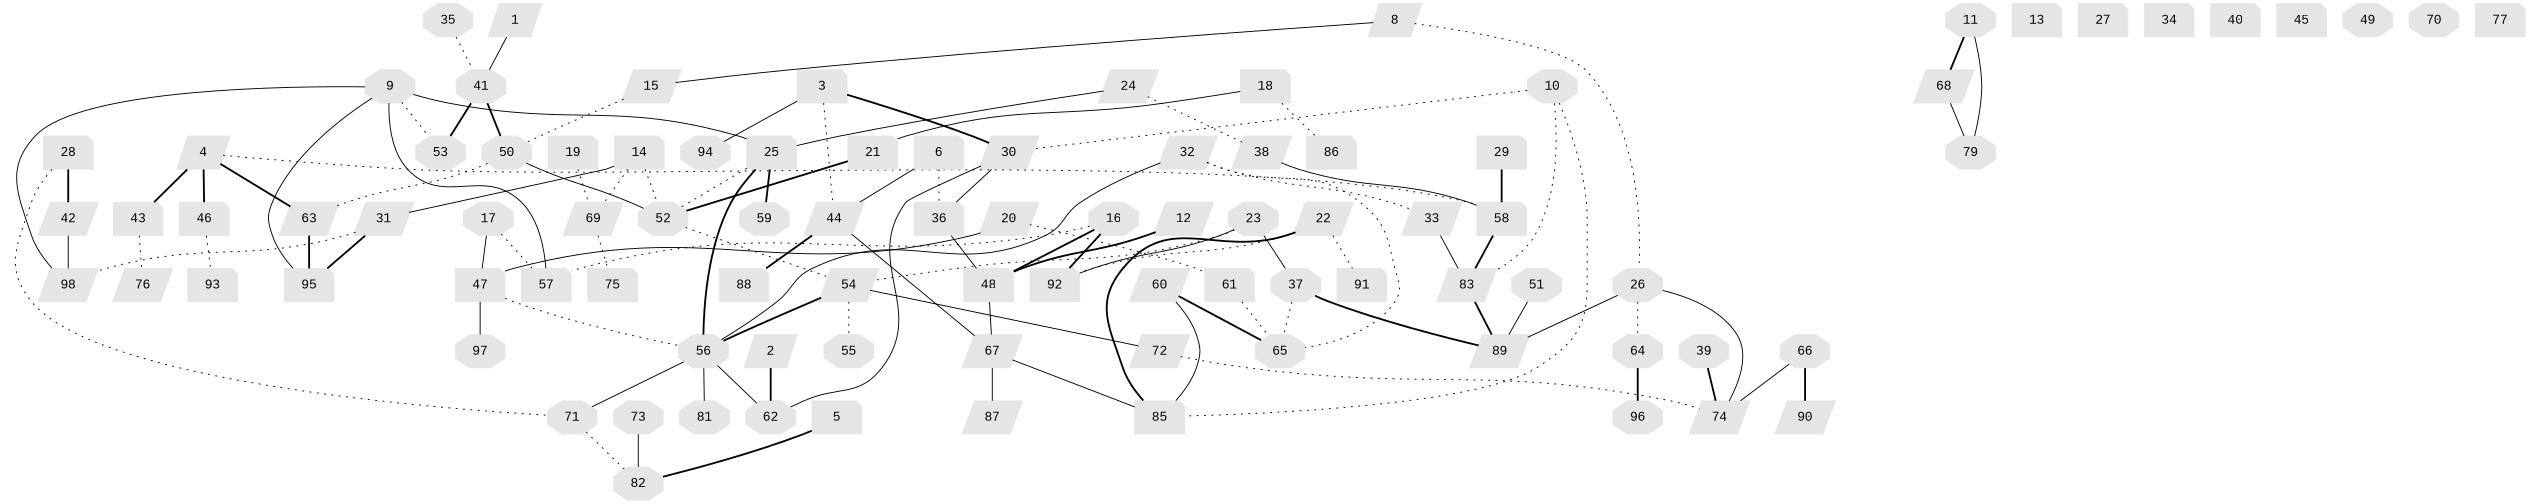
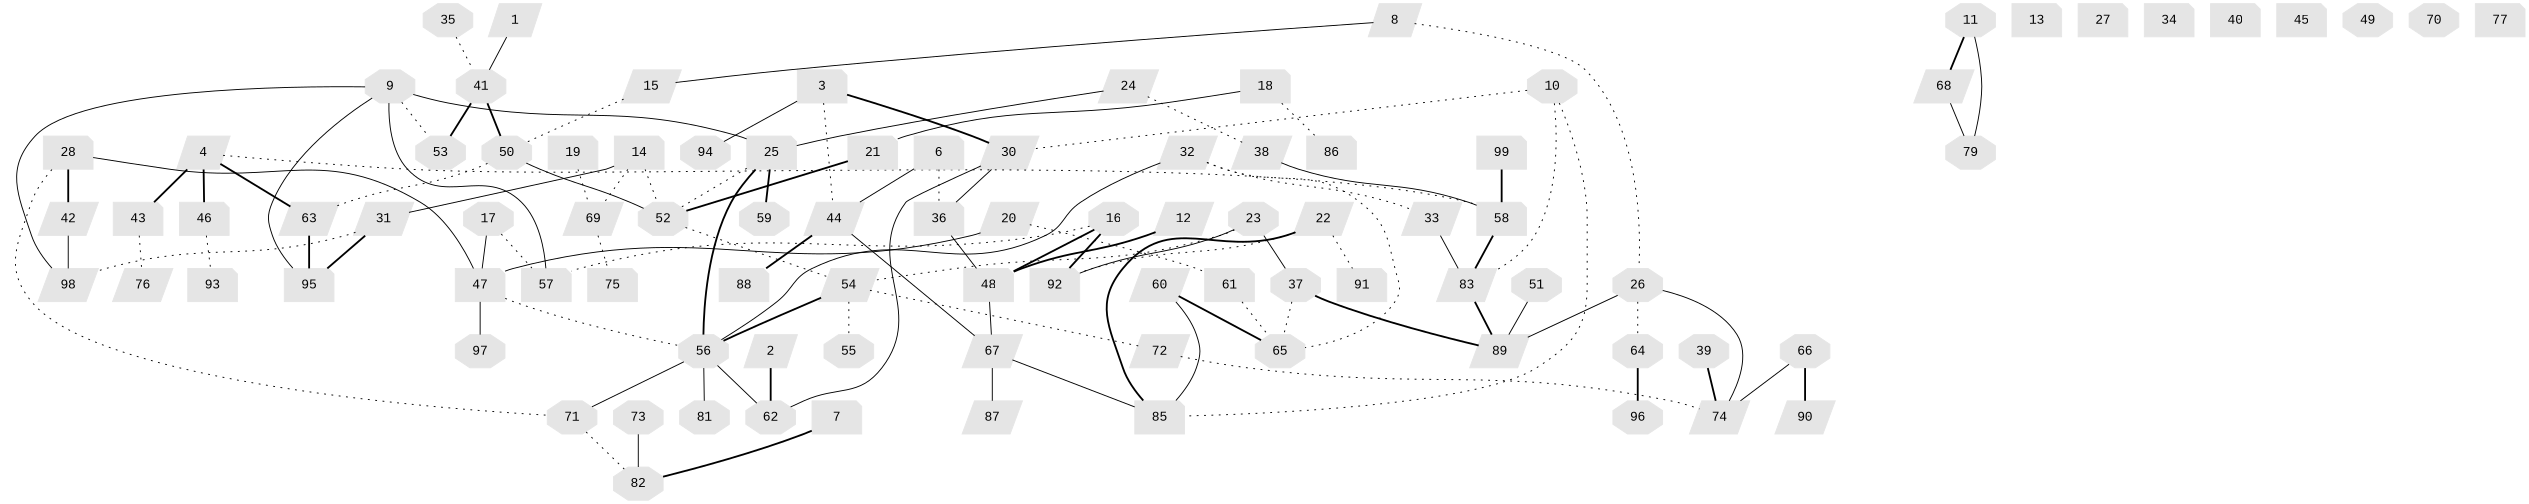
node "29": label "29" -> "99"
edge "28" -- "47": added
edge "54" -- "72": style solid -> dotted
node "5": label "5" -> "7"
